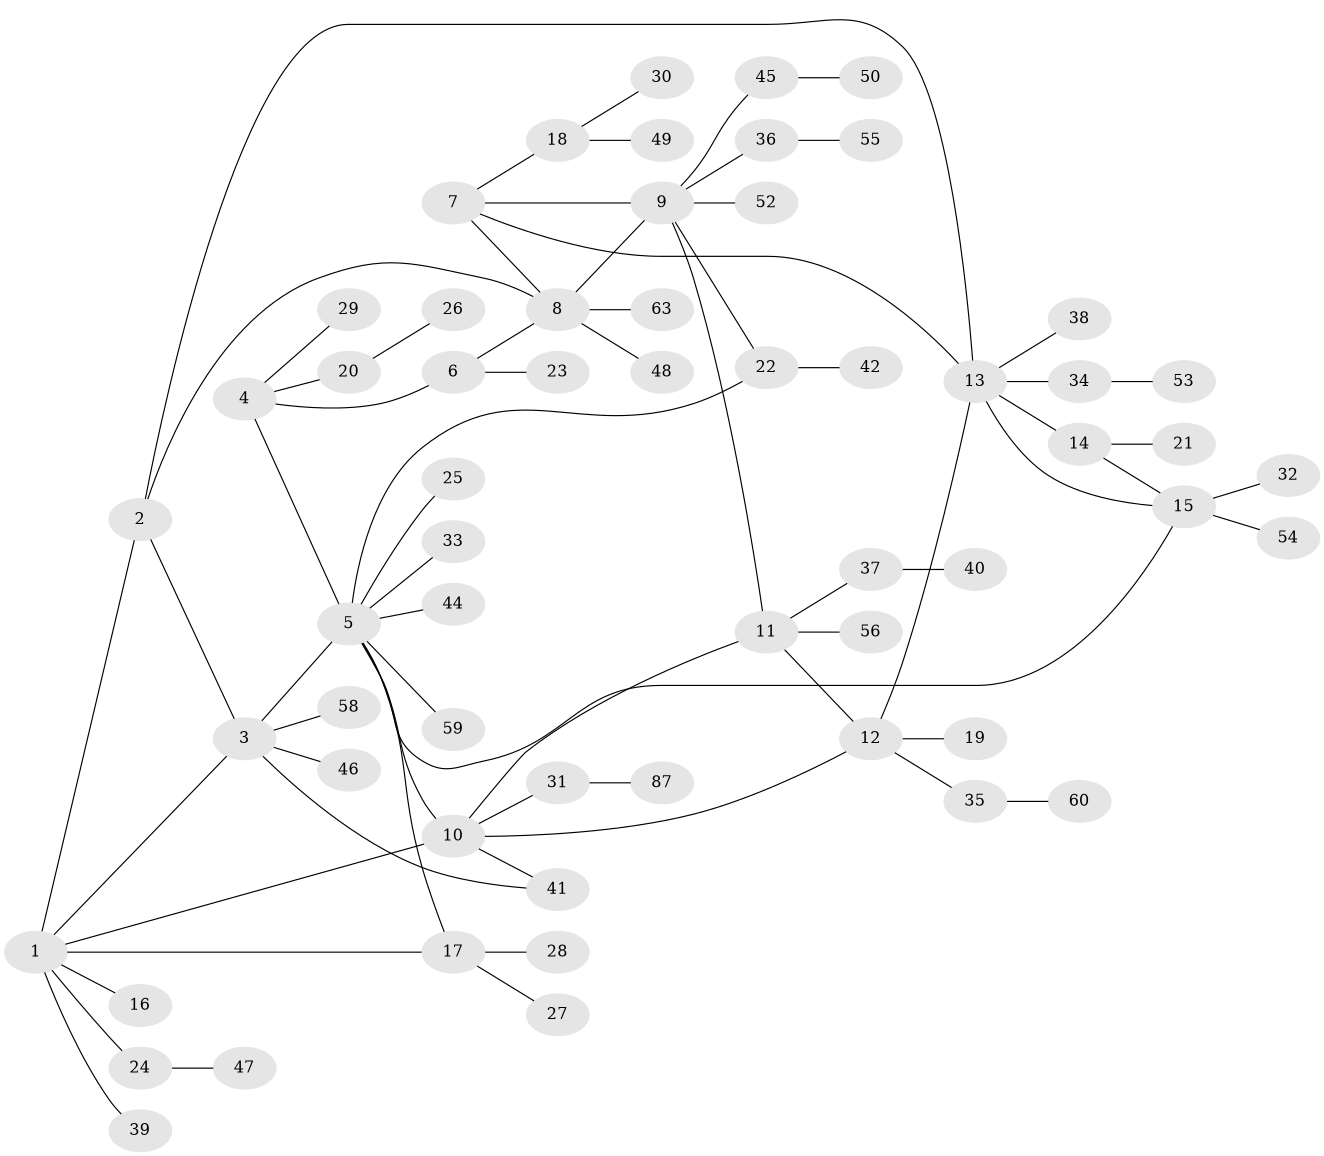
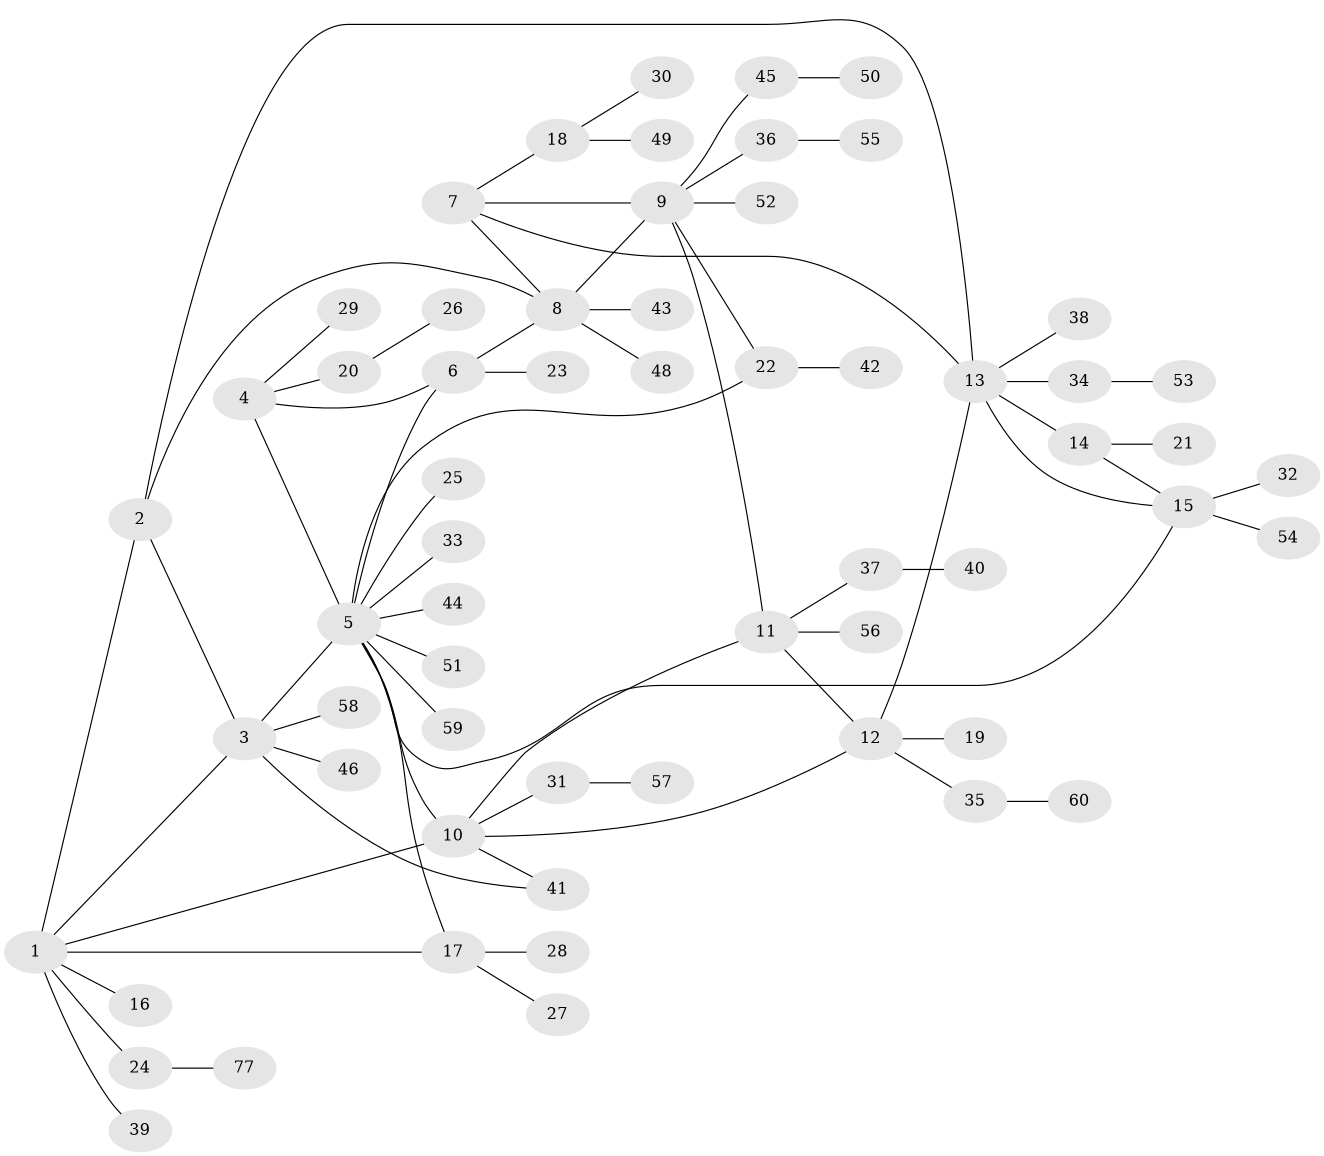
node "63": label "63" -> "43"
edge "6" -- "5": added
node "51": added
node "87": label "87" -> "57"
node "47": label "47" -> "77"
